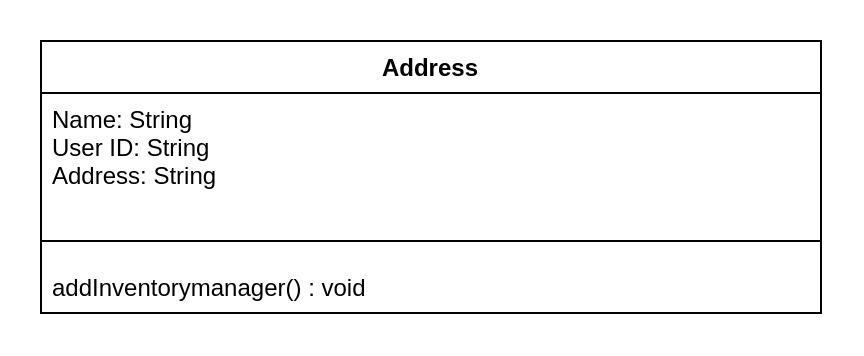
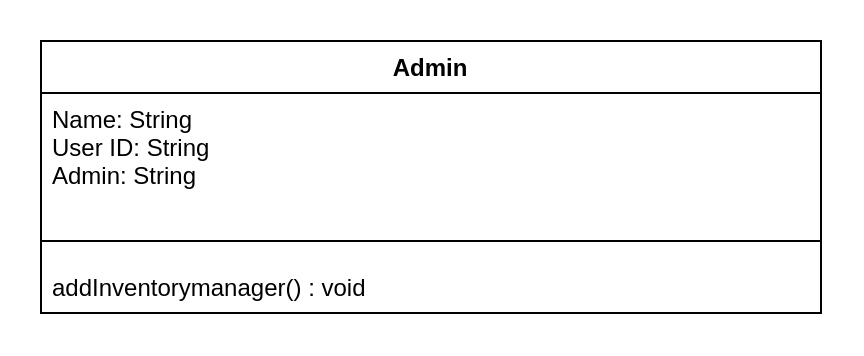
node "Address": label "Address" -> "Admin"
node "Name: String User ID: String Address: String": label "Name: String User ID: String Address: String" -> "Name: String User ID: String Admin: String"
